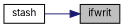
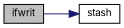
edge "stash" -> "ifwrit": reversed
